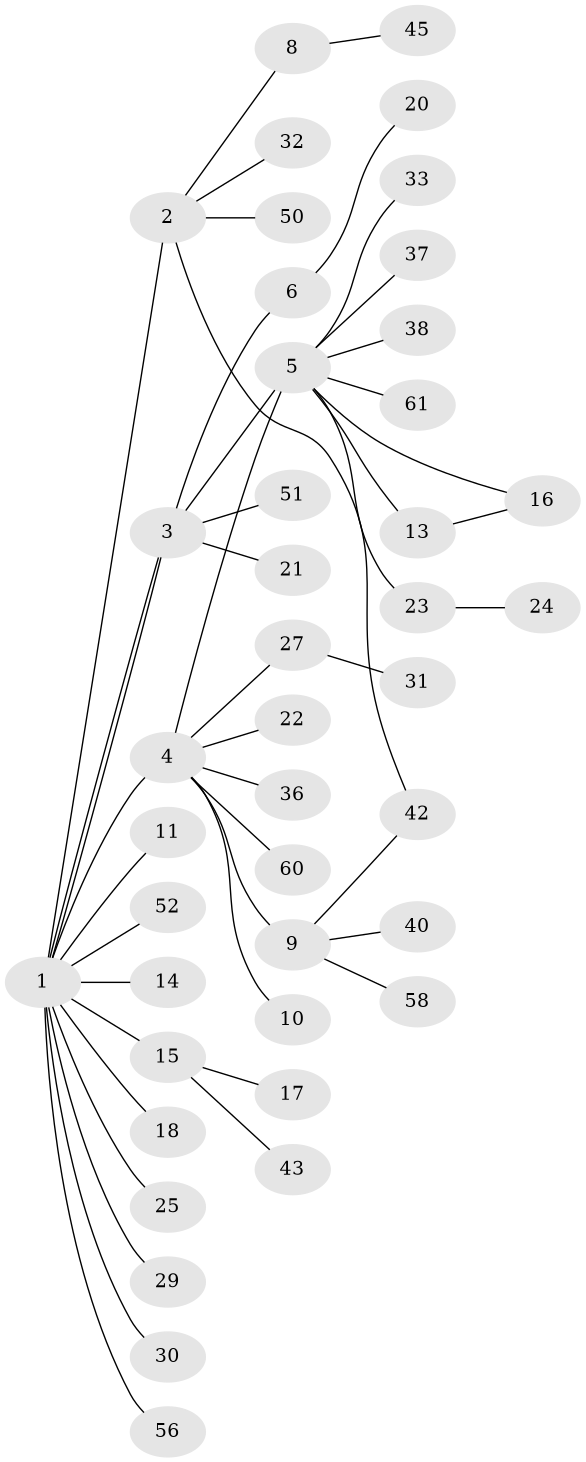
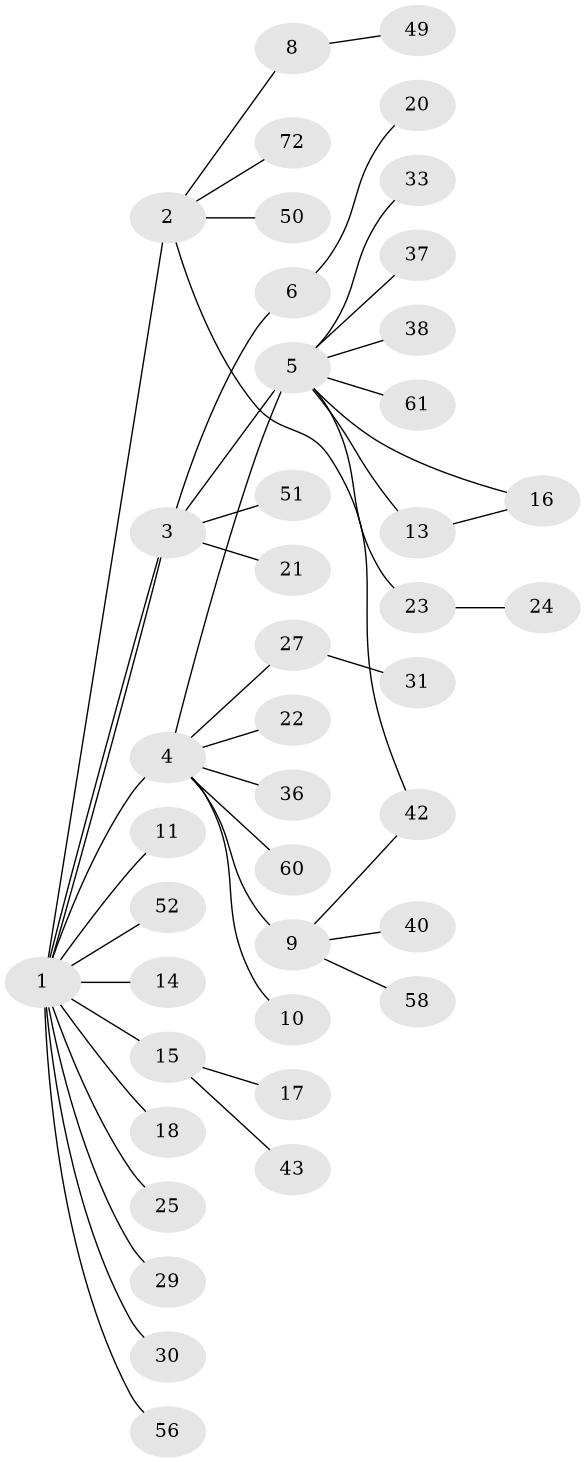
node "45": label "45" -> "49"
node "32": label "32" -> "72"
